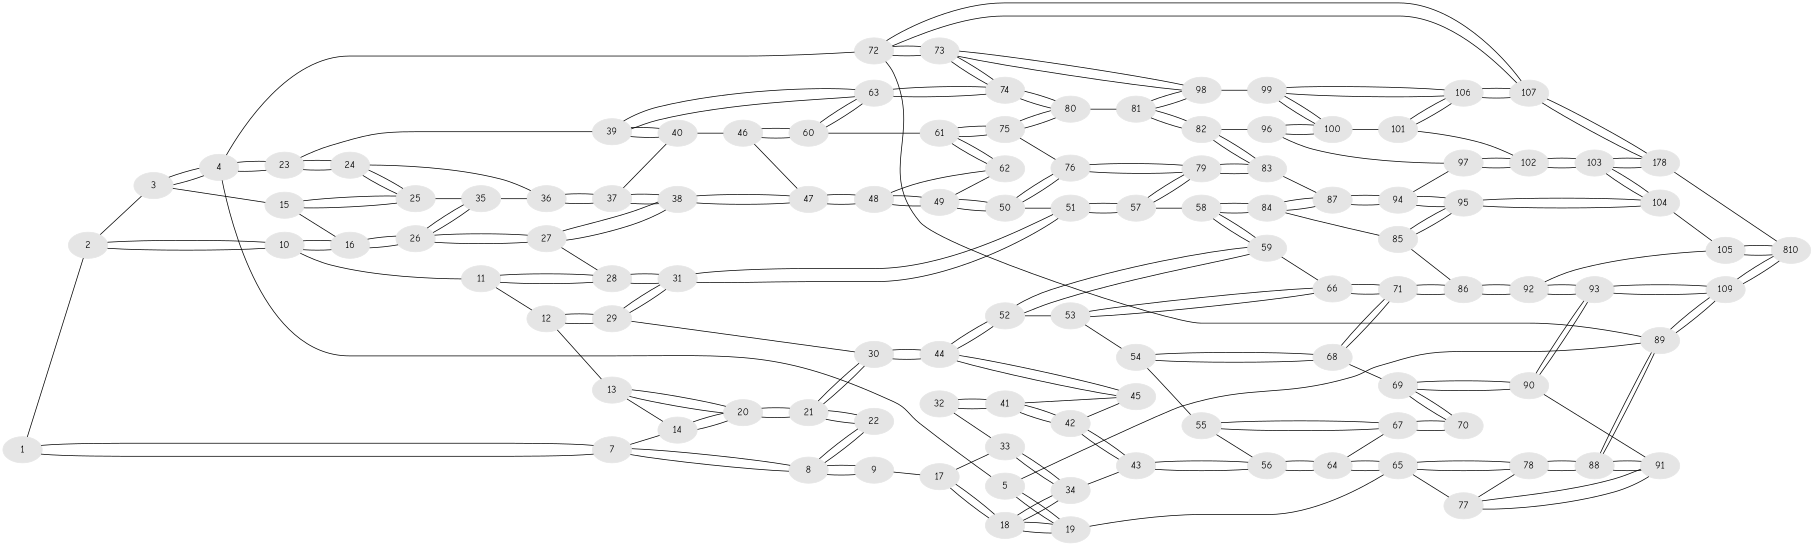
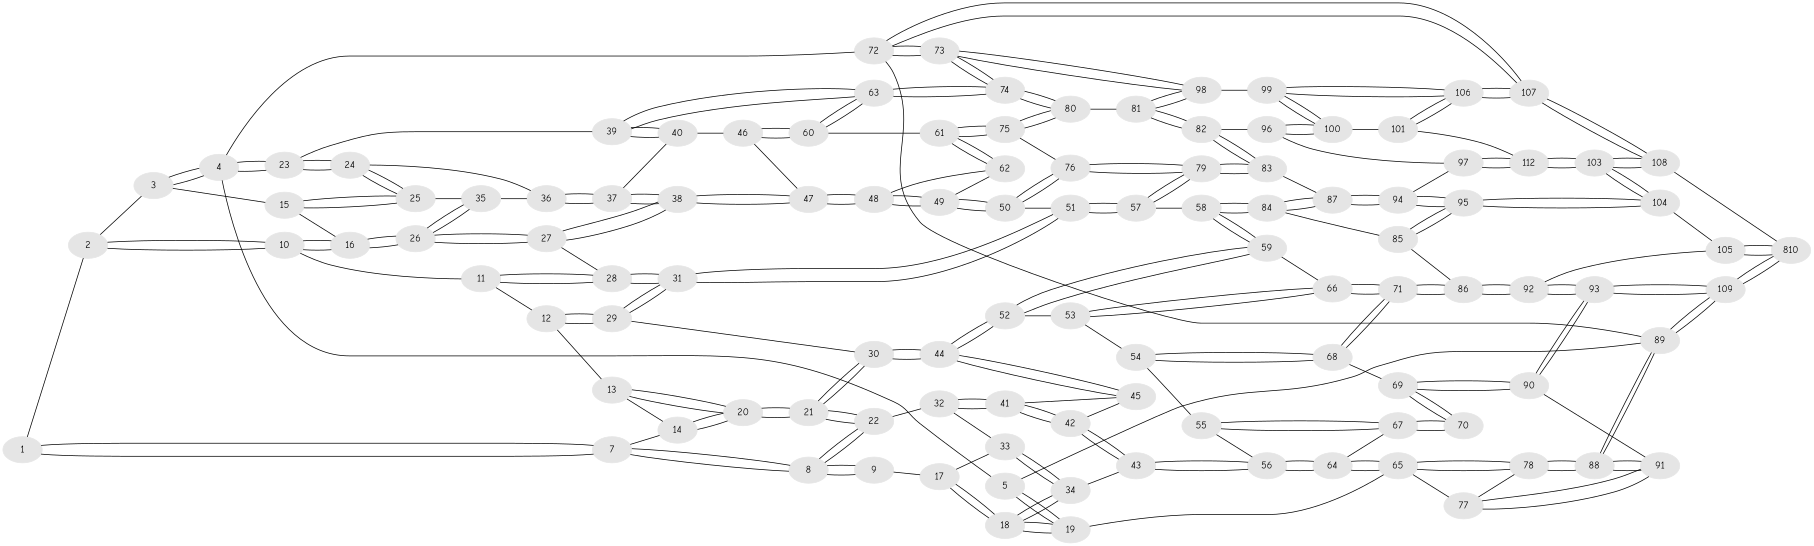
node "102": label "102" -> "112"
node "178": label "178" -> "108"
edge "32" -- "22": added
